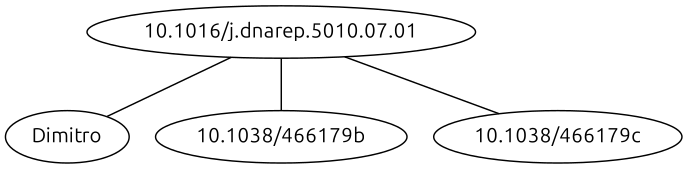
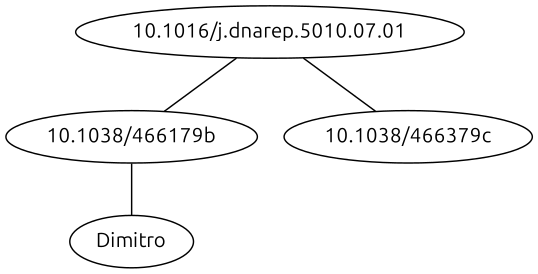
edge "10.1016/j.dnarep.5010.07.01" -- "Dimitro": now "10.1038/466179b" -- "Dimitro"
node "10.1038/466179c": label "10.1038/466179c" -> "10.1038/466379c"
